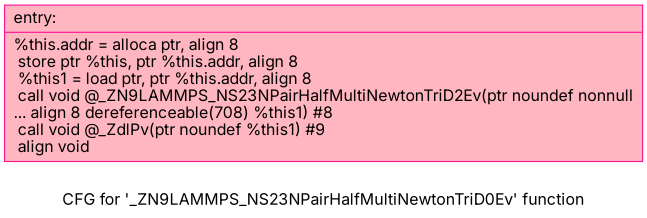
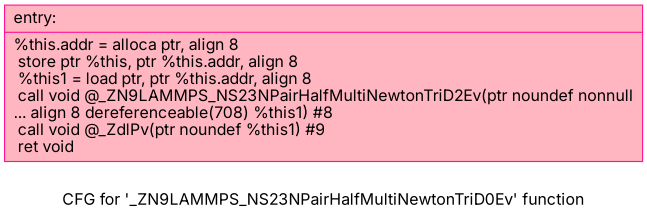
node "entry:": text "align void" -> "ret void"
